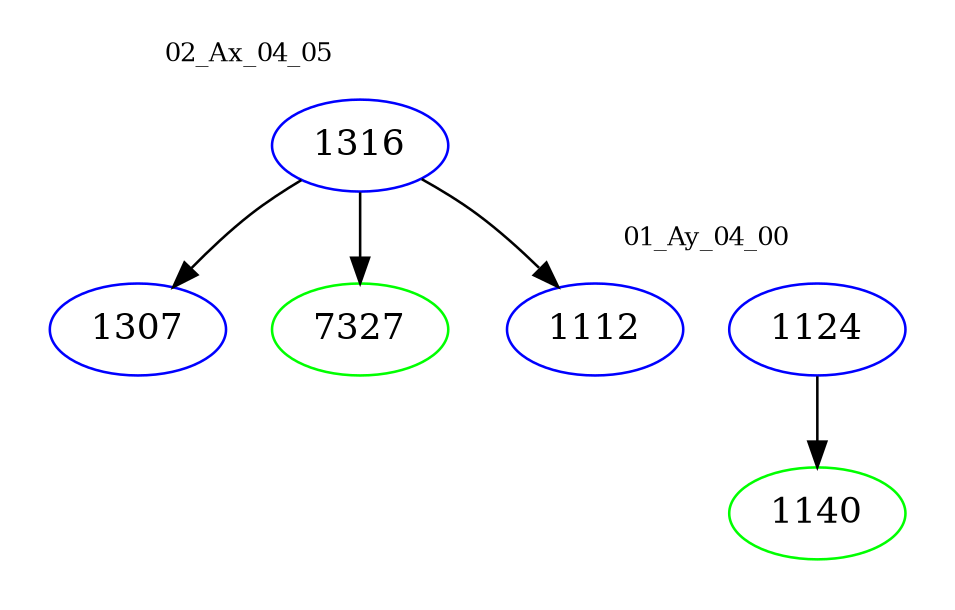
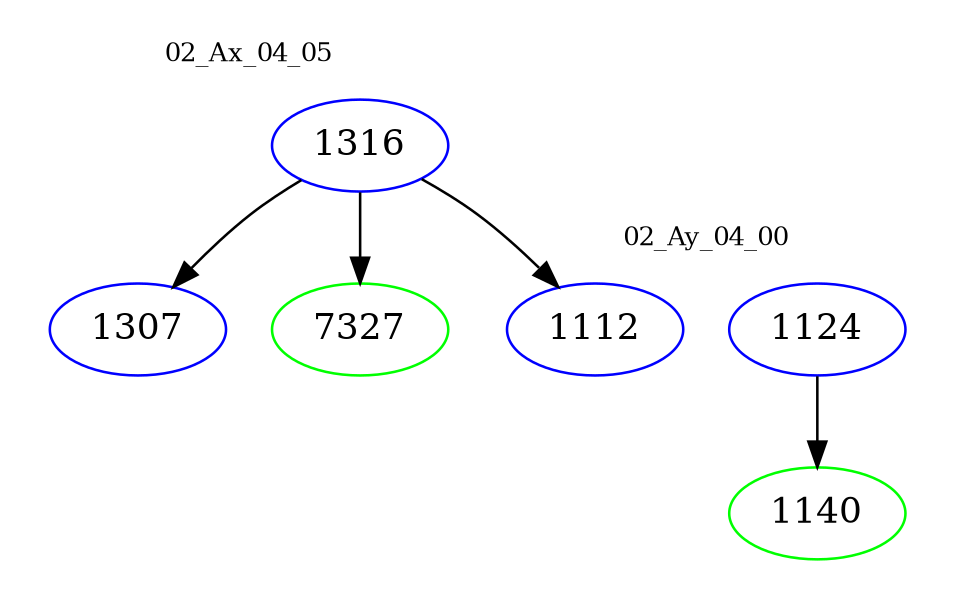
cluster "01_Ay_04_00": label "01_Ay_04_00" -> "02_Ay_04_00"
